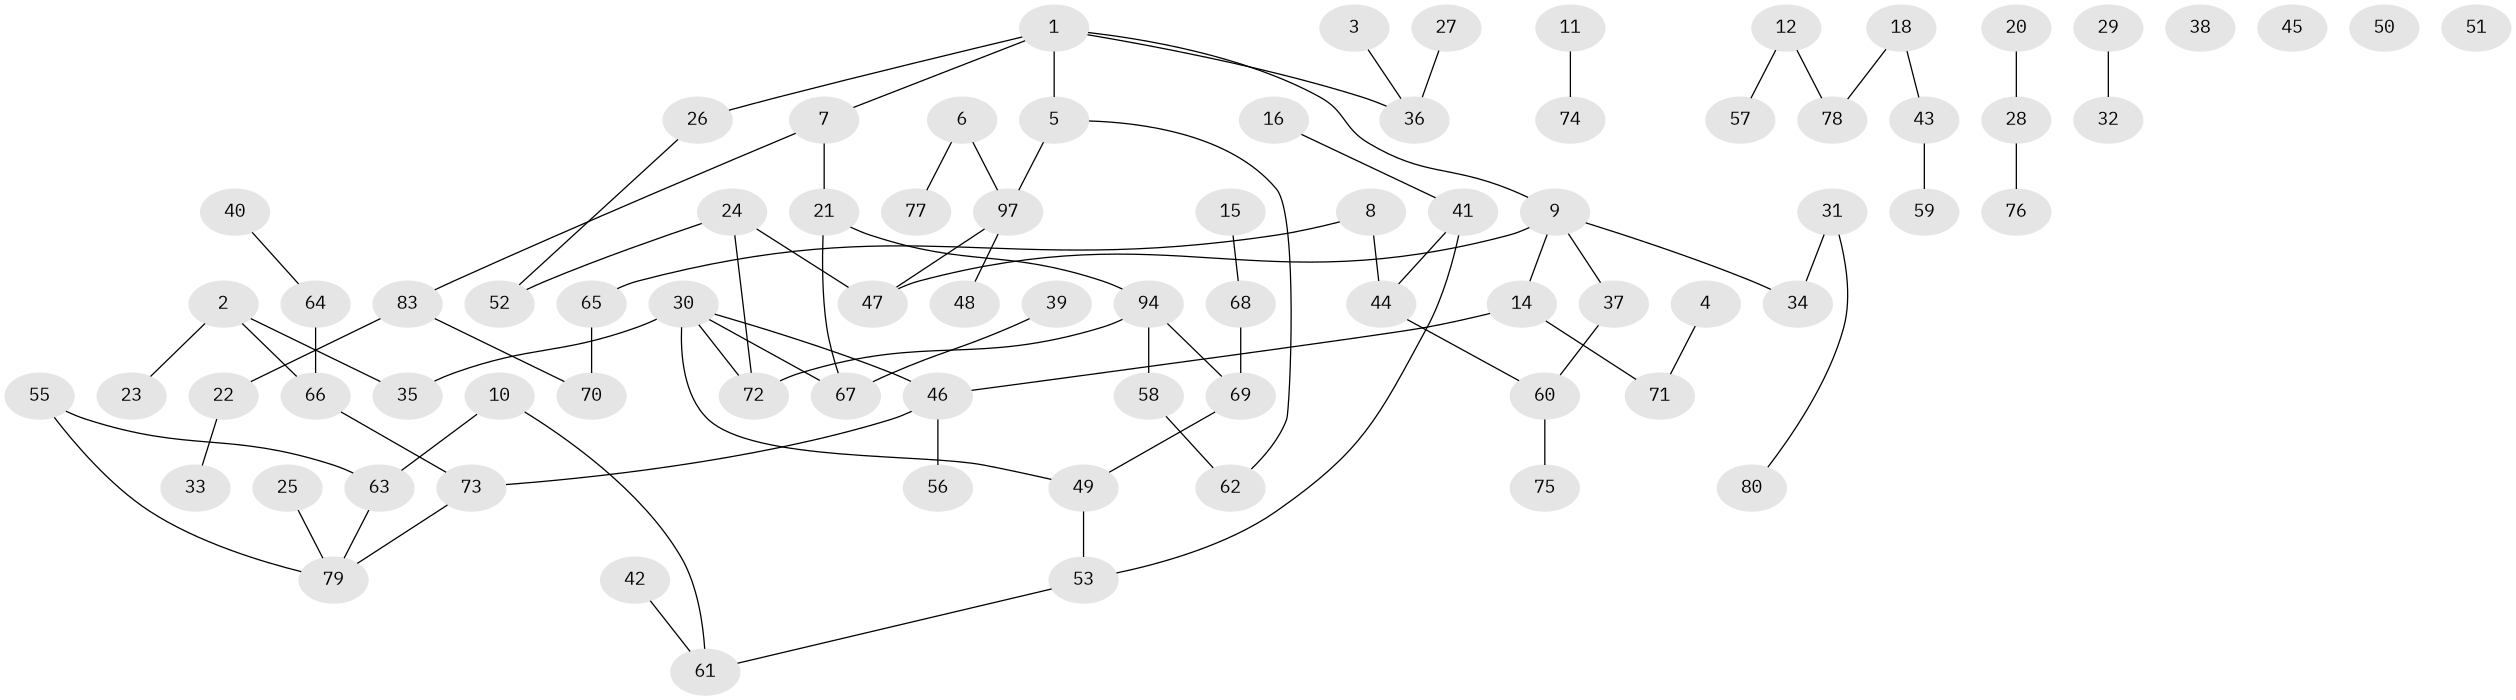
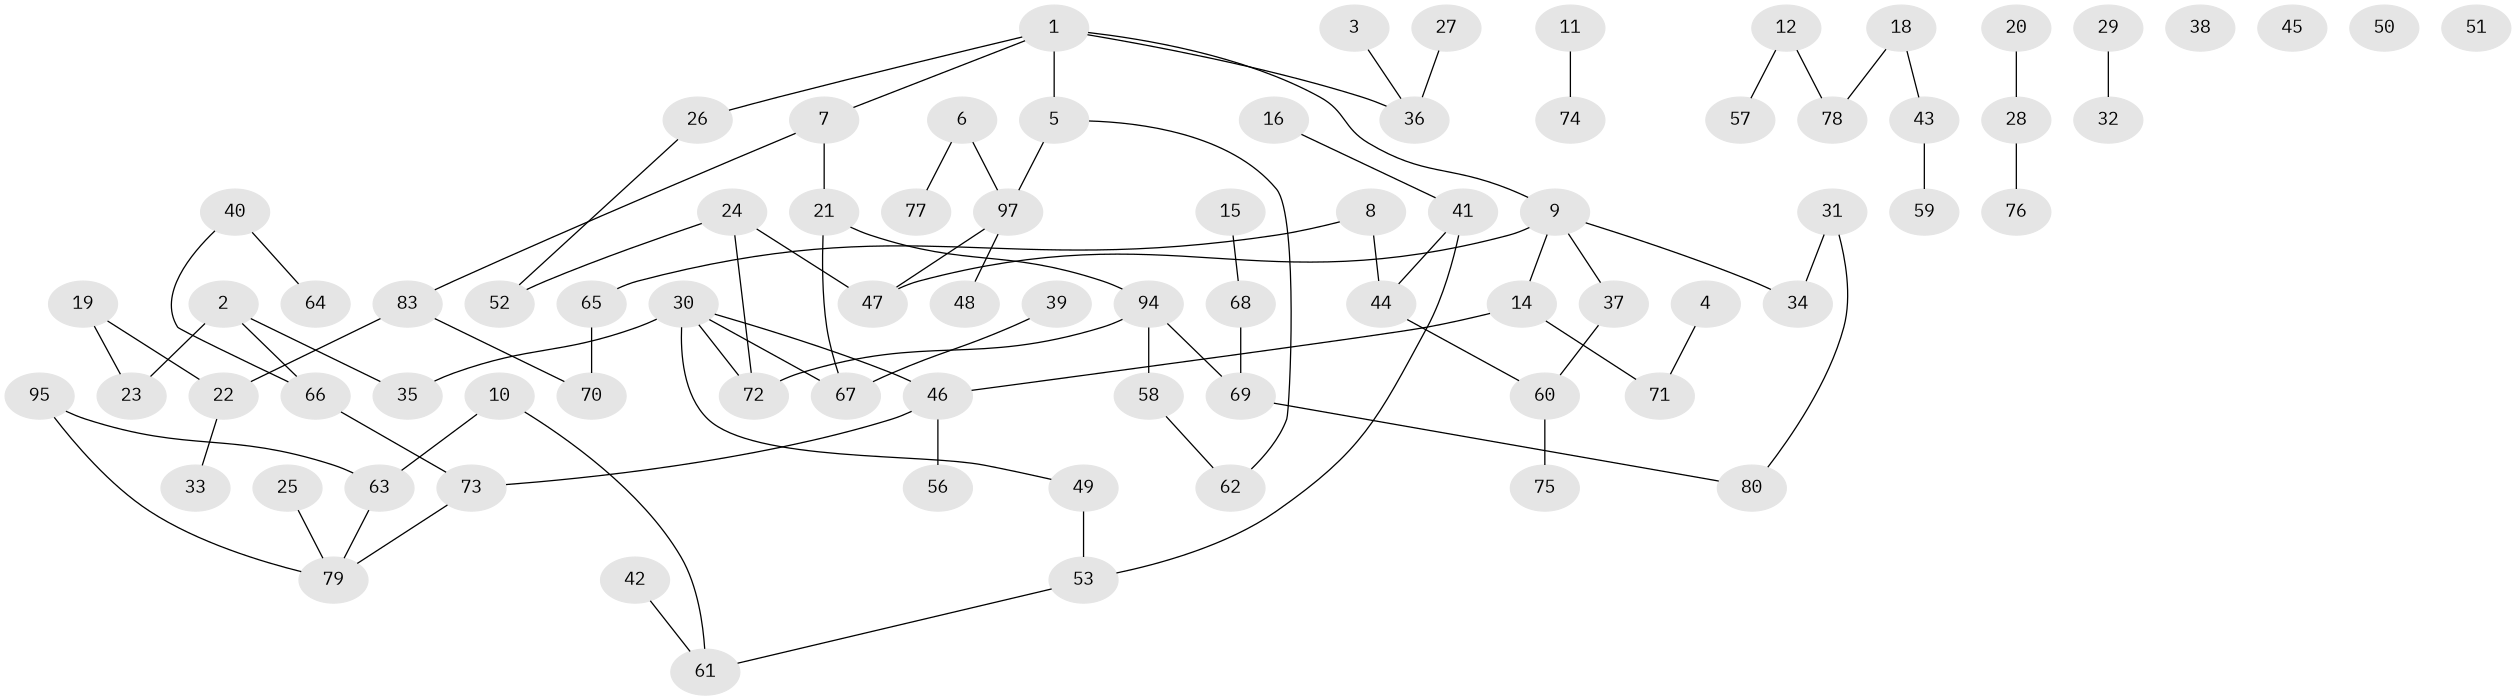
node "19": added
edge "64" -- "66": now "40" -- "66"
node "55": label "55" -> "95"
edge "69" -- "49": now "69" -- "80"
